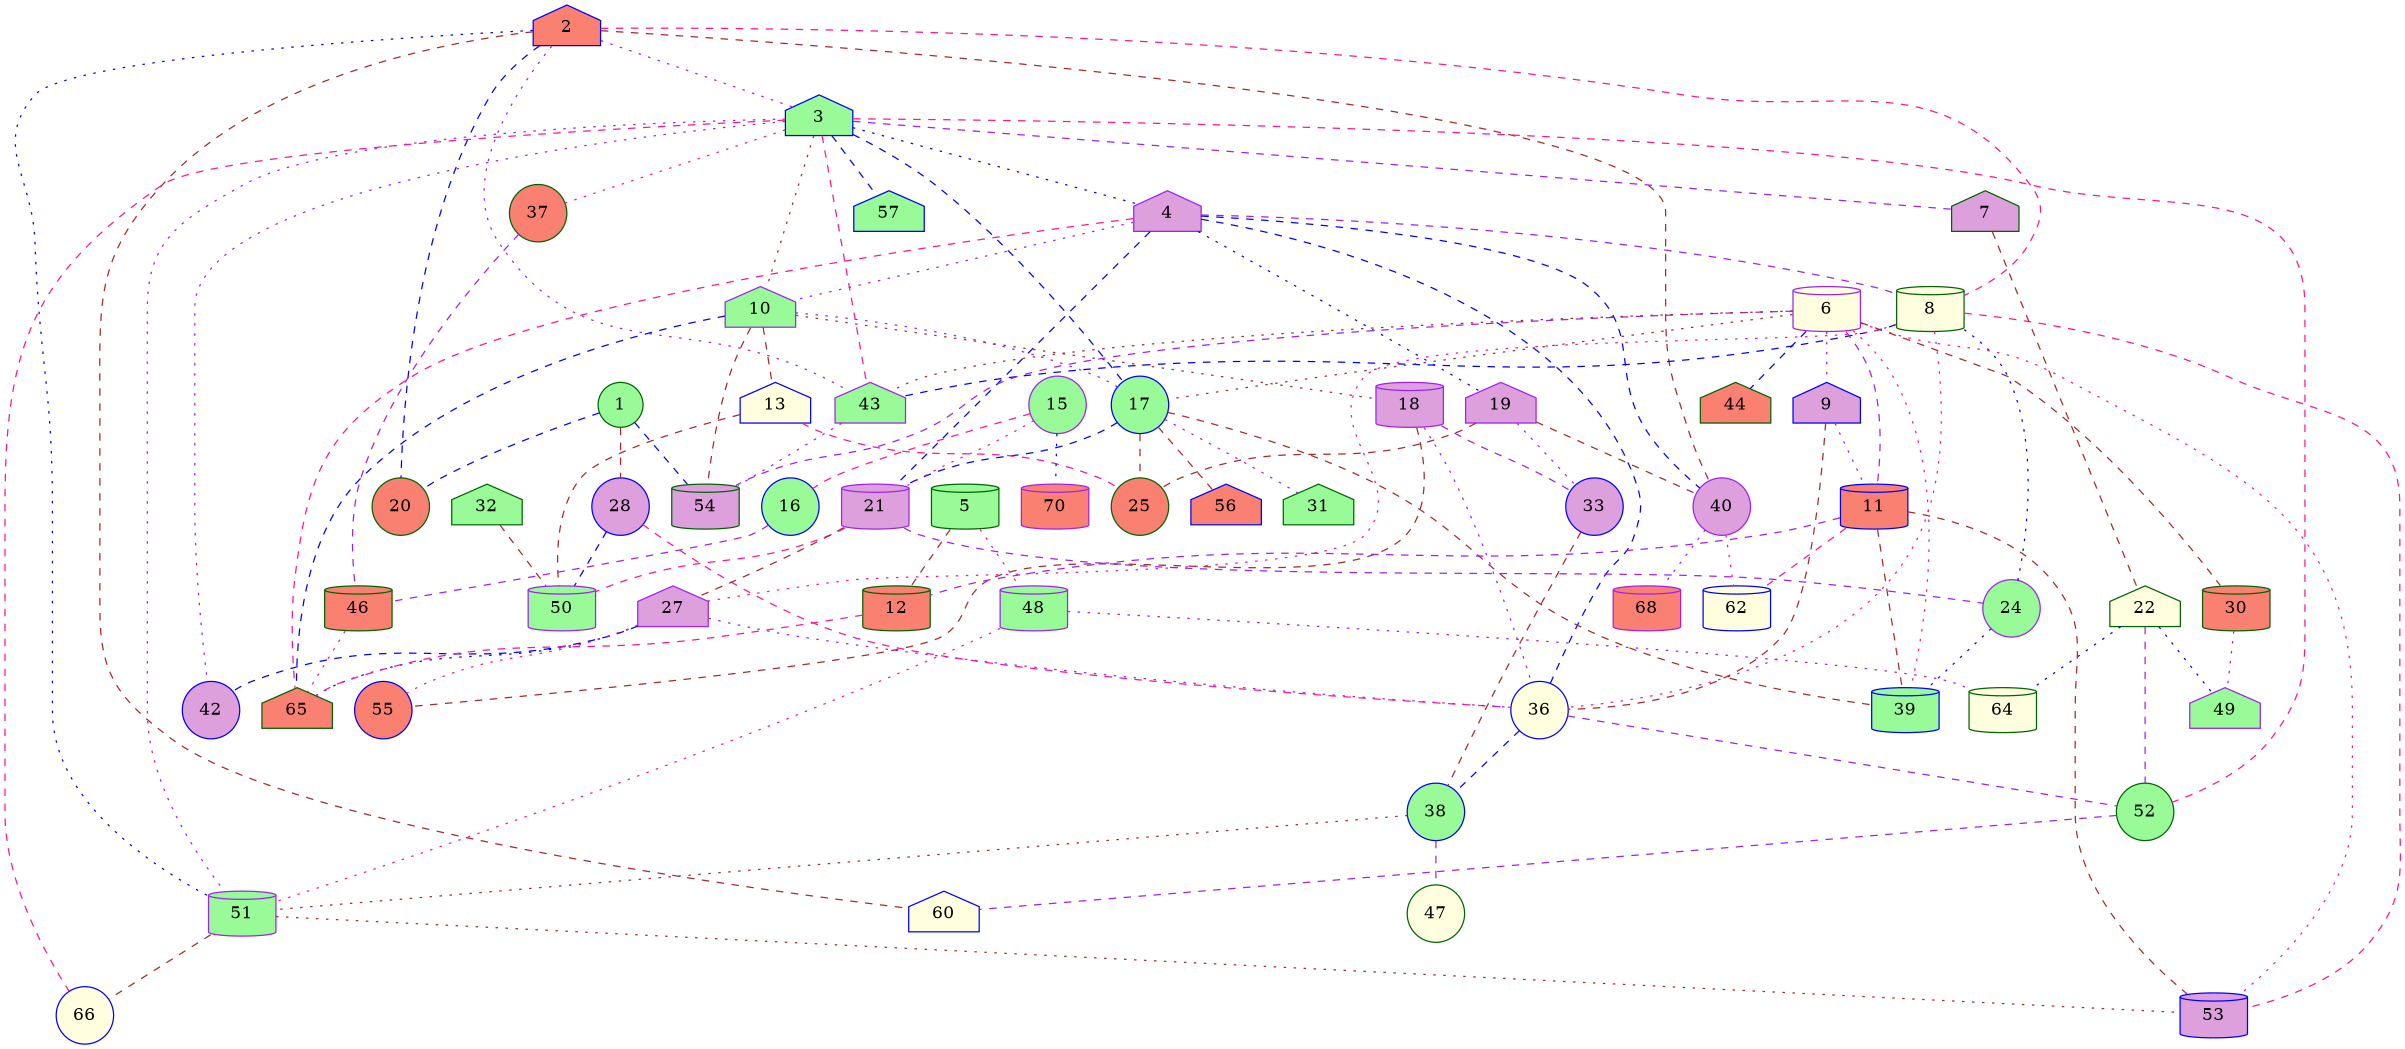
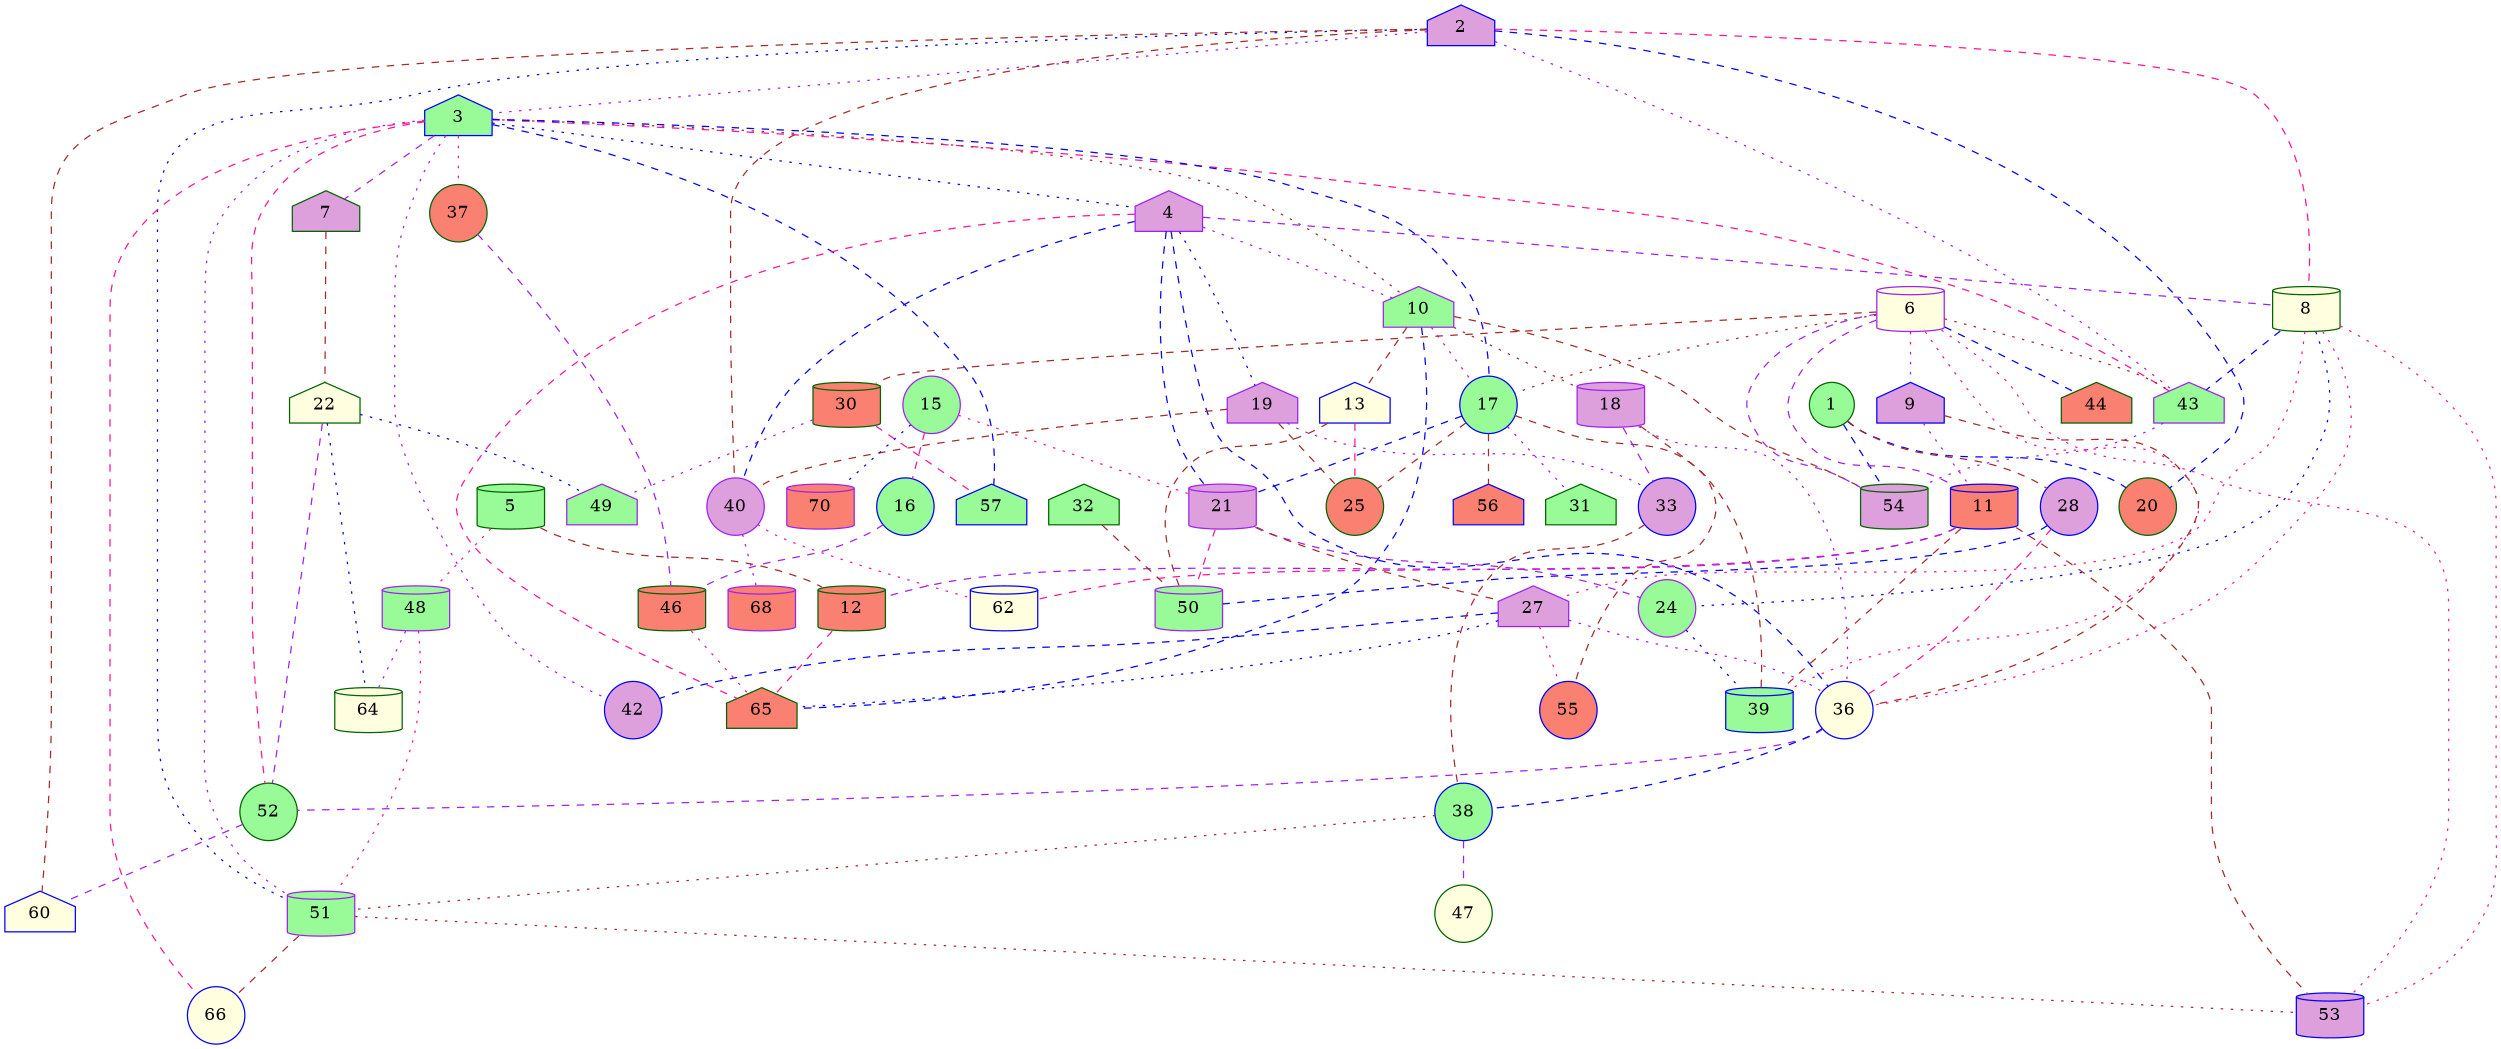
node "2": fillcolor salmon -> plum
edge "30" -- "57": added
edge "8" -- "53": style dashed -> dotted
